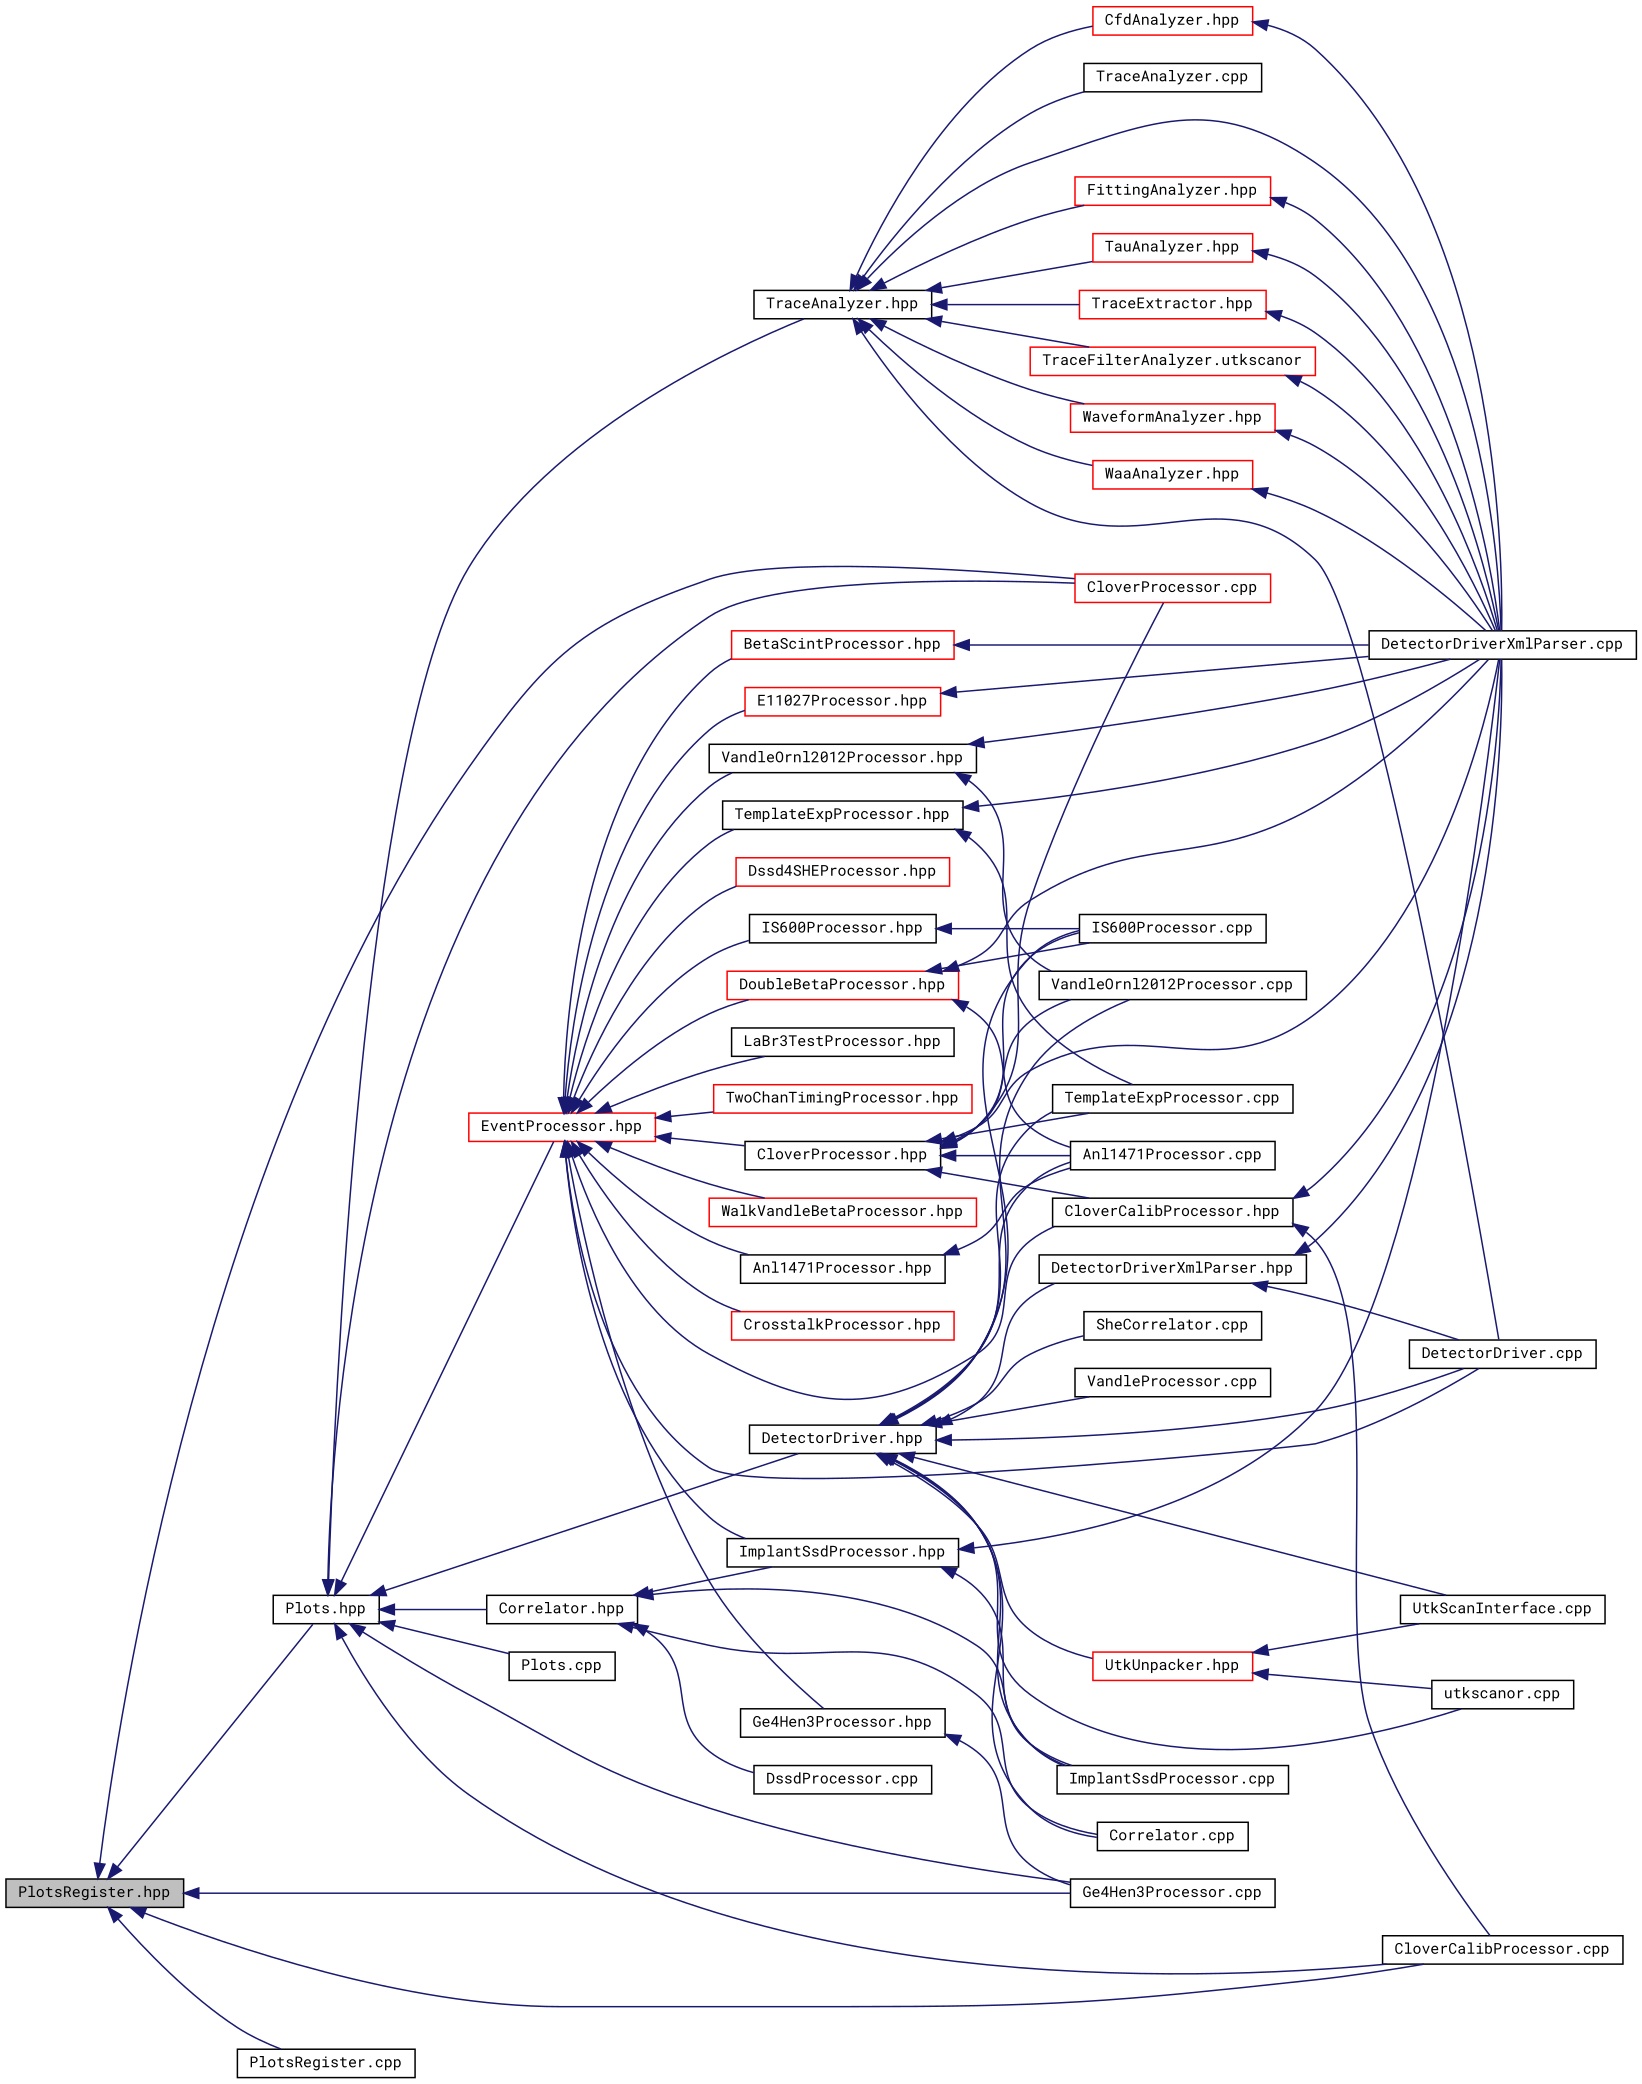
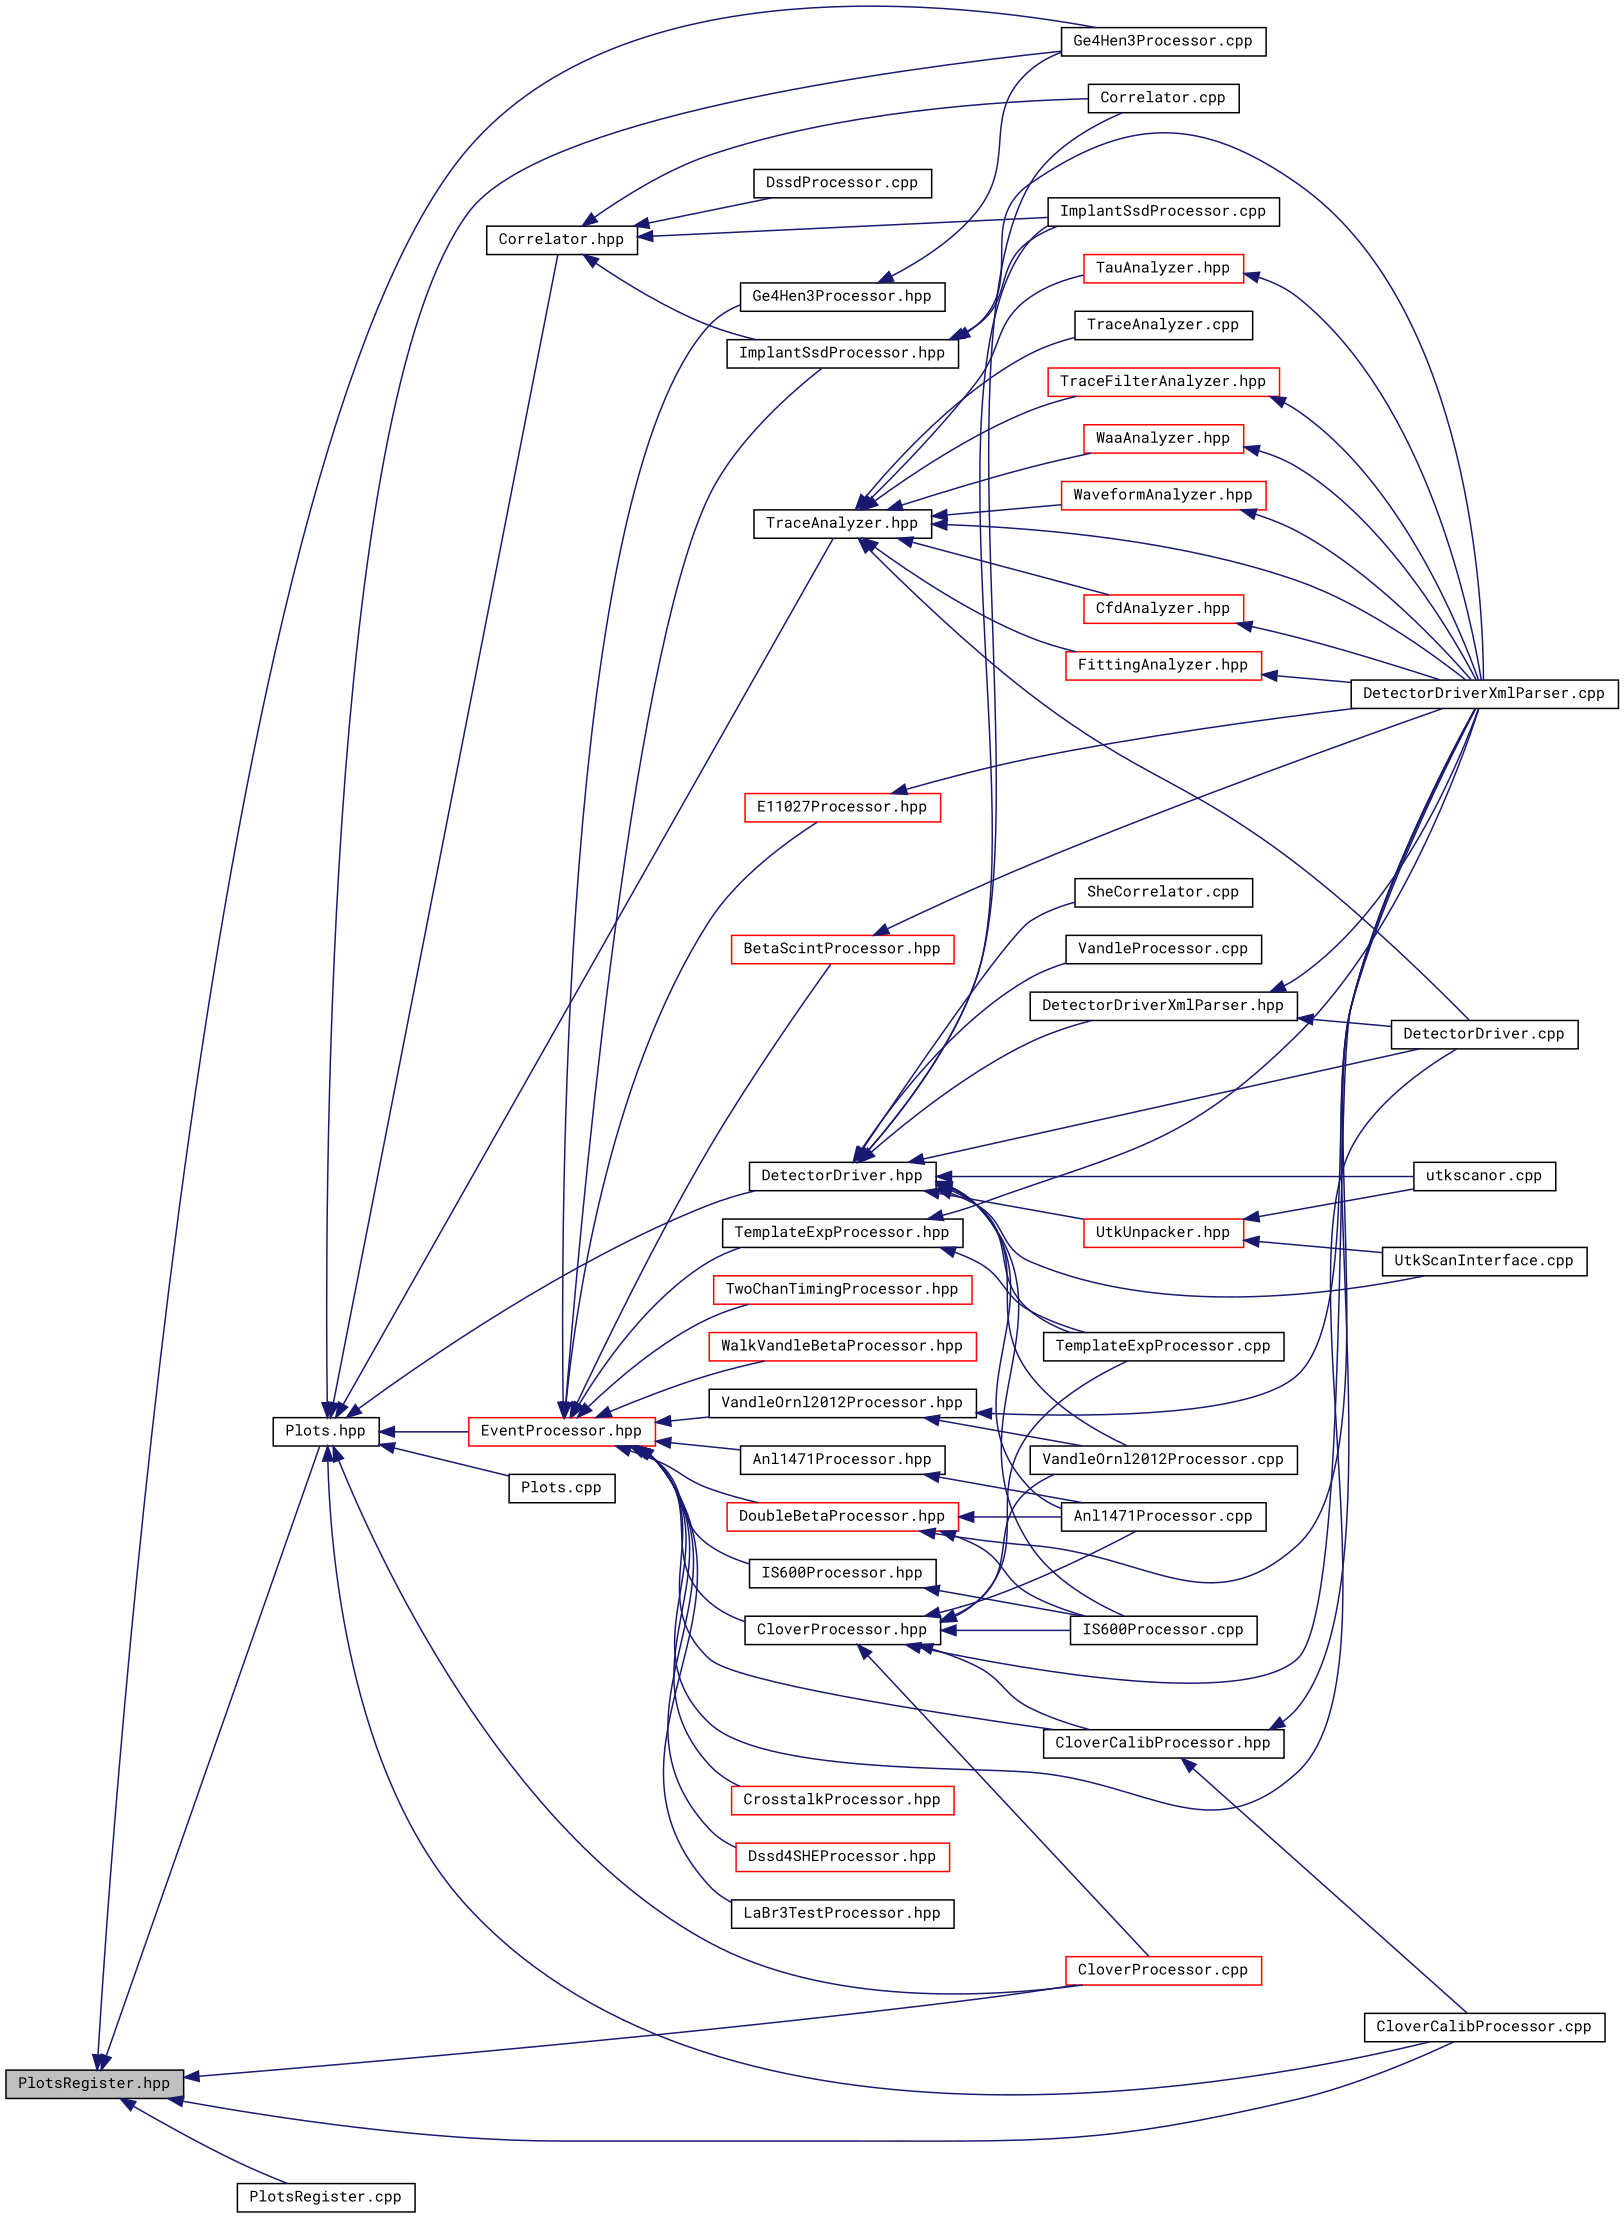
node "TraceExtractor.hpp": removed
node "TraceFilterAnalyzer.utkscanor": label "TraceFilterAnalyzer.utkscanor" -> "TraceFilterAnalyzer.hpp"
